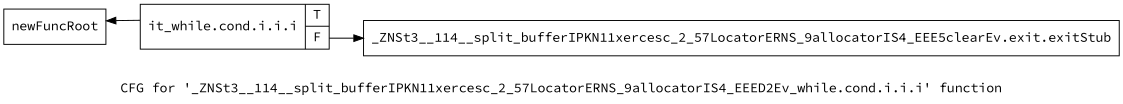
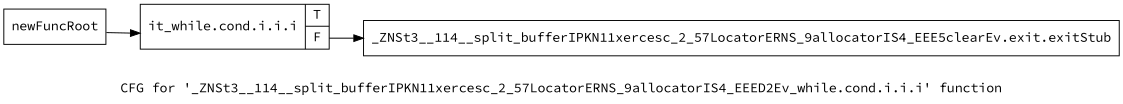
edge "it_while.cond.i.i.i" -> "newFuncRoot": reversed
